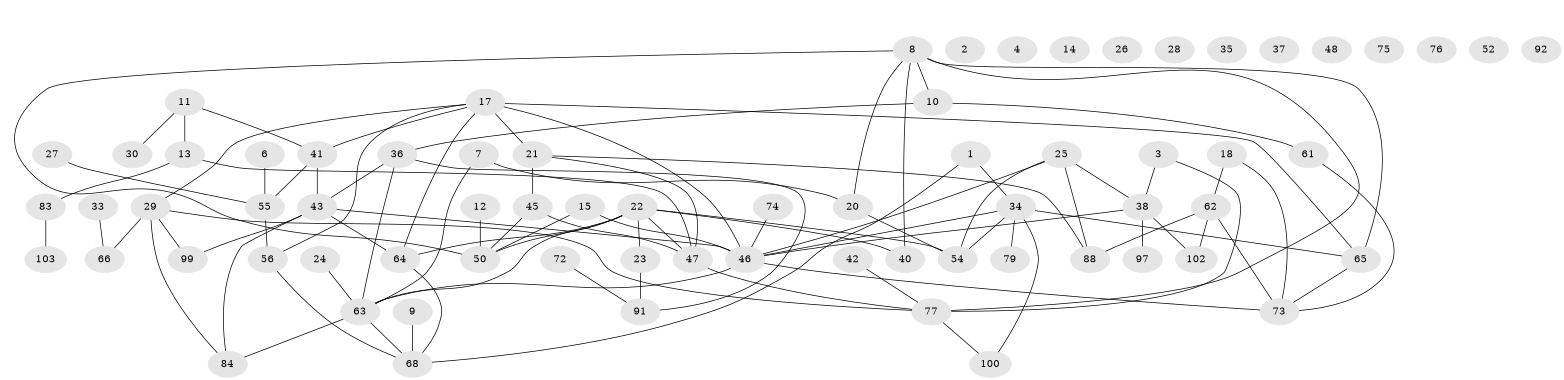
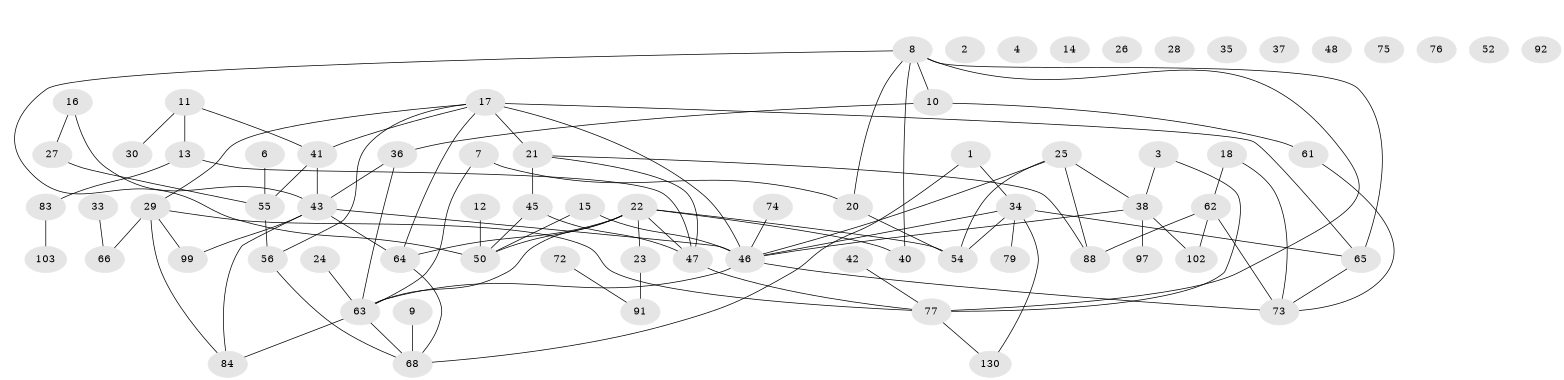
node "16": added
edge "36" -- "91": removed
node "100": label "100" -> "130"
